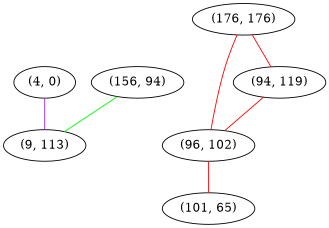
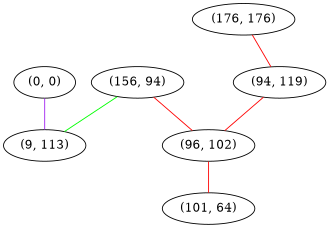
edge "(176, 176)" -- "(96, 102)": now "(156, 94)" -- "(96, 102)"
node "(4, 0)": label "(4, 0)" -> "(0, 0)"
node "(101, 65)": label "(101, 65)" -> "(101, 64)"
